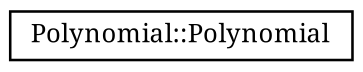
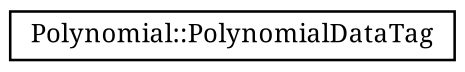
node "Polynomial::Polynomial": label "Polynomial::Polynomial" -> "Polynomial::PolynomialDataTag"
